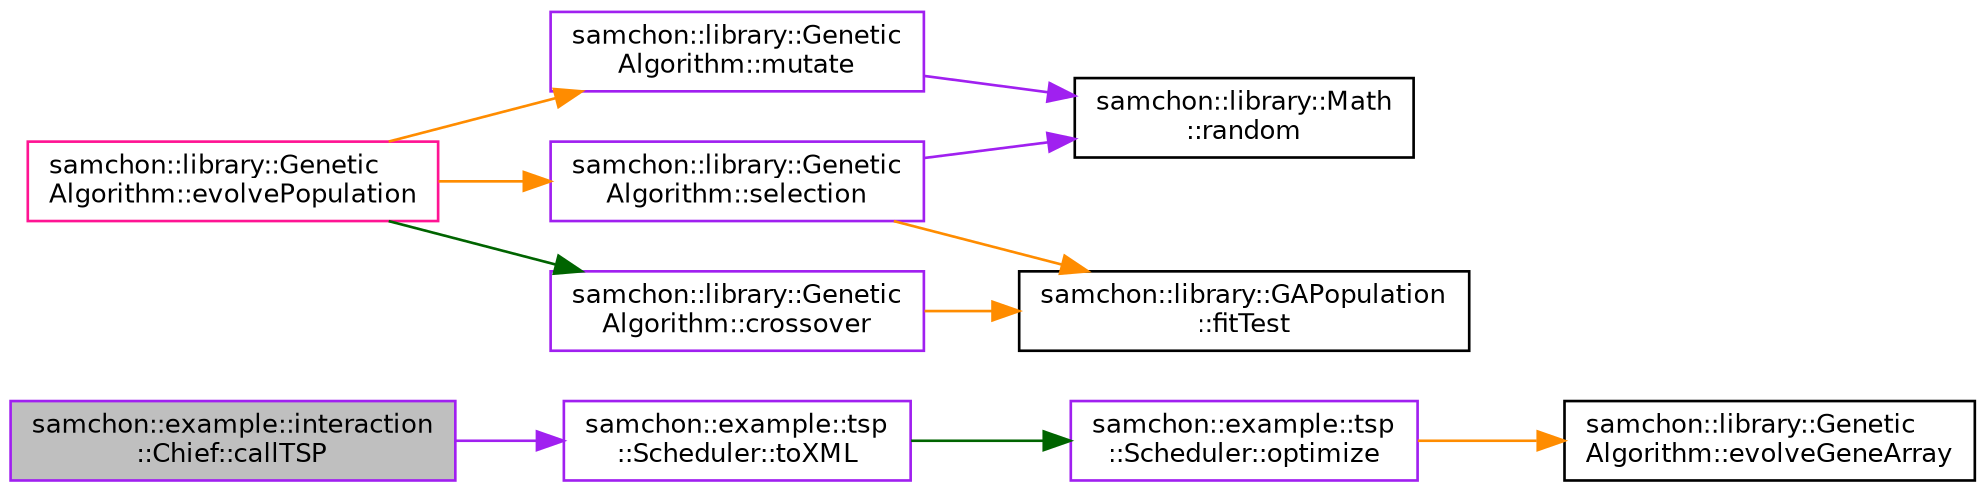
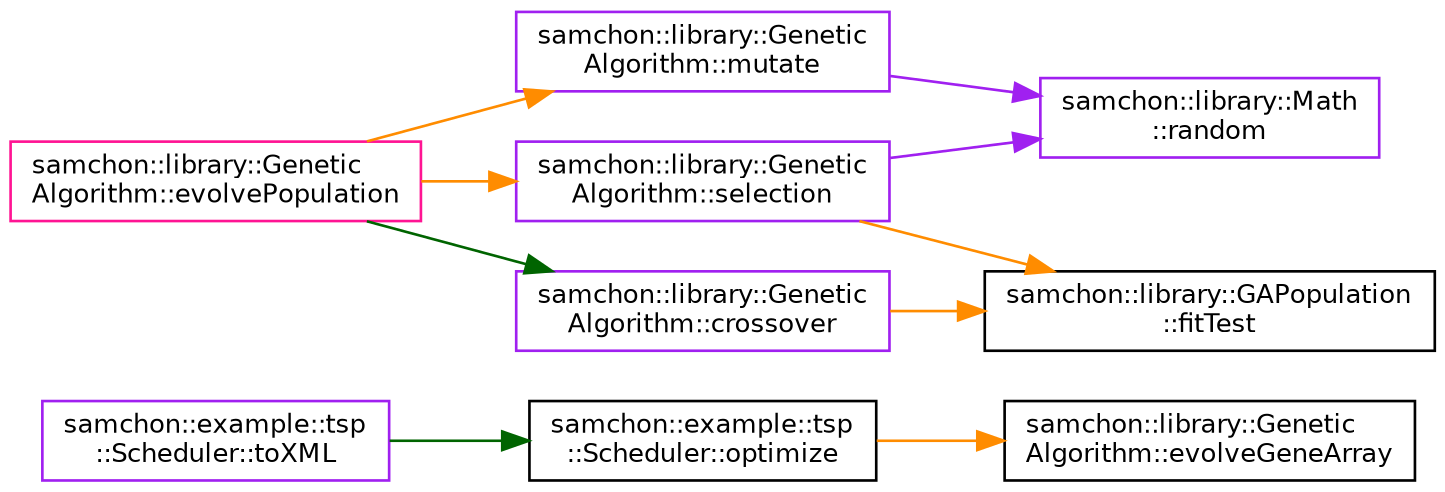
node "samchon::library::Math ::random": color black -> purple
node "samchon::example::interaction ::Chief::callTSP": removed
node "samchon::example::tsp ::Scheduler::optimize": color purple -> black
